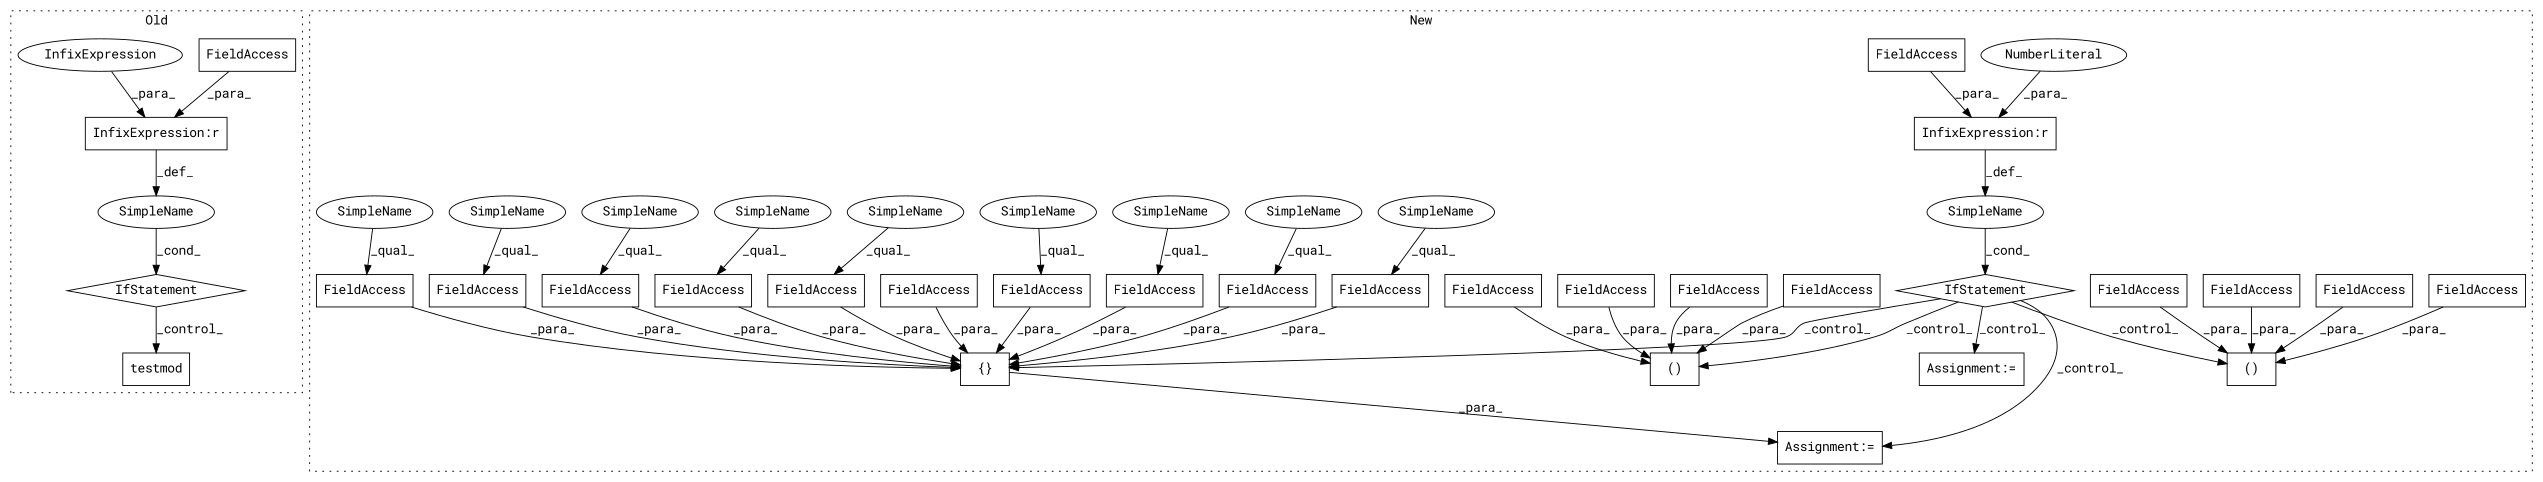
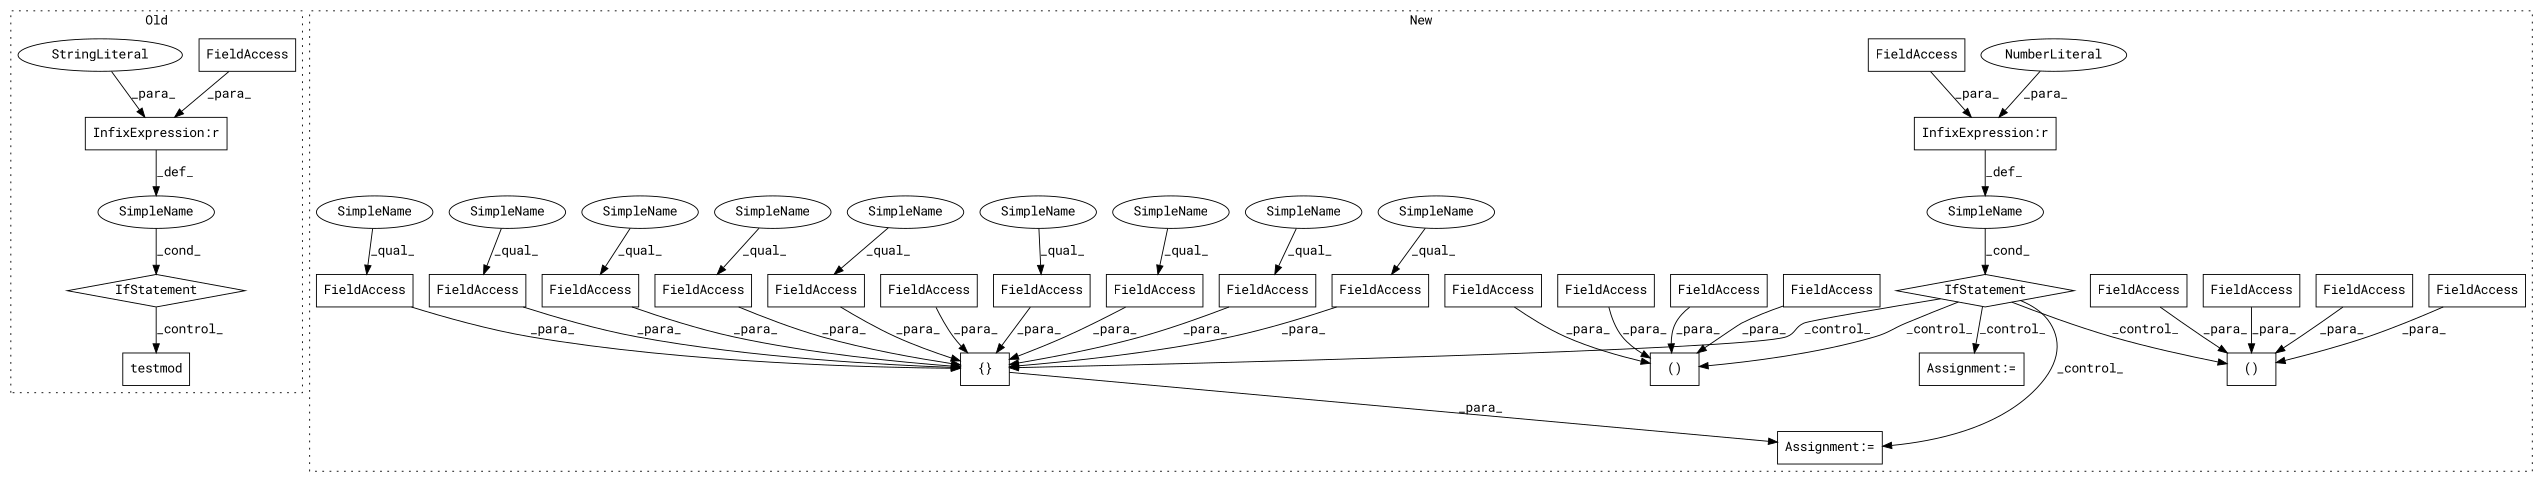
node "InfixExpression": label "InfixExpression" -> "StringLiteral"
